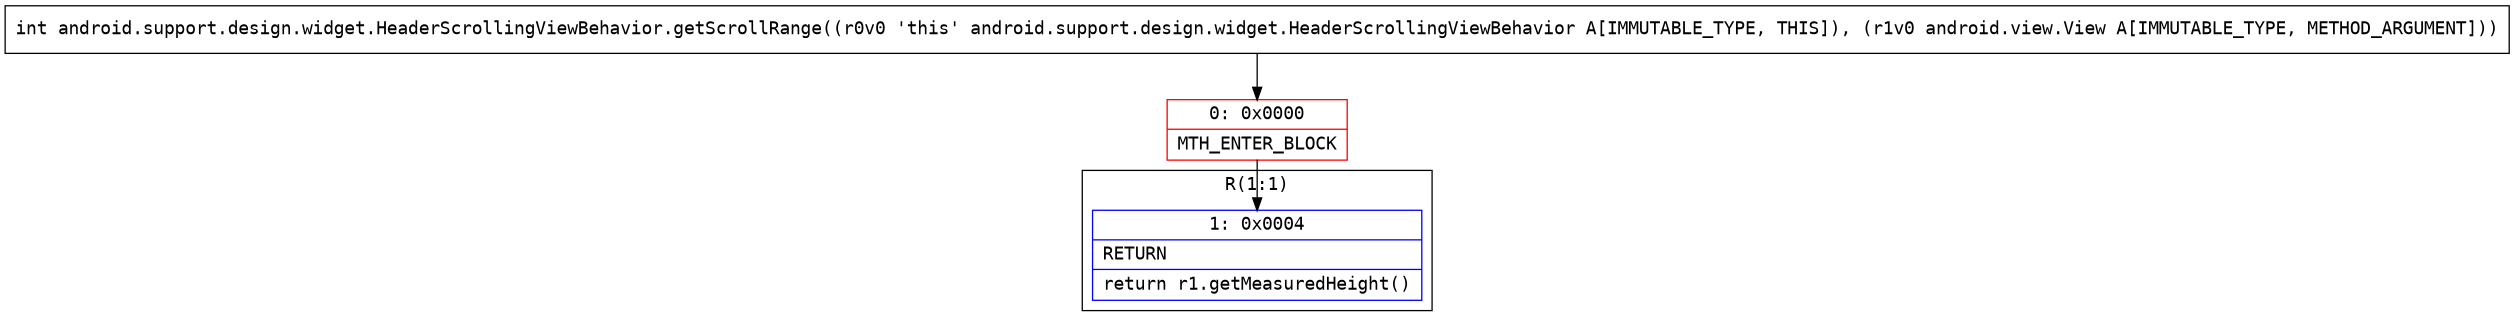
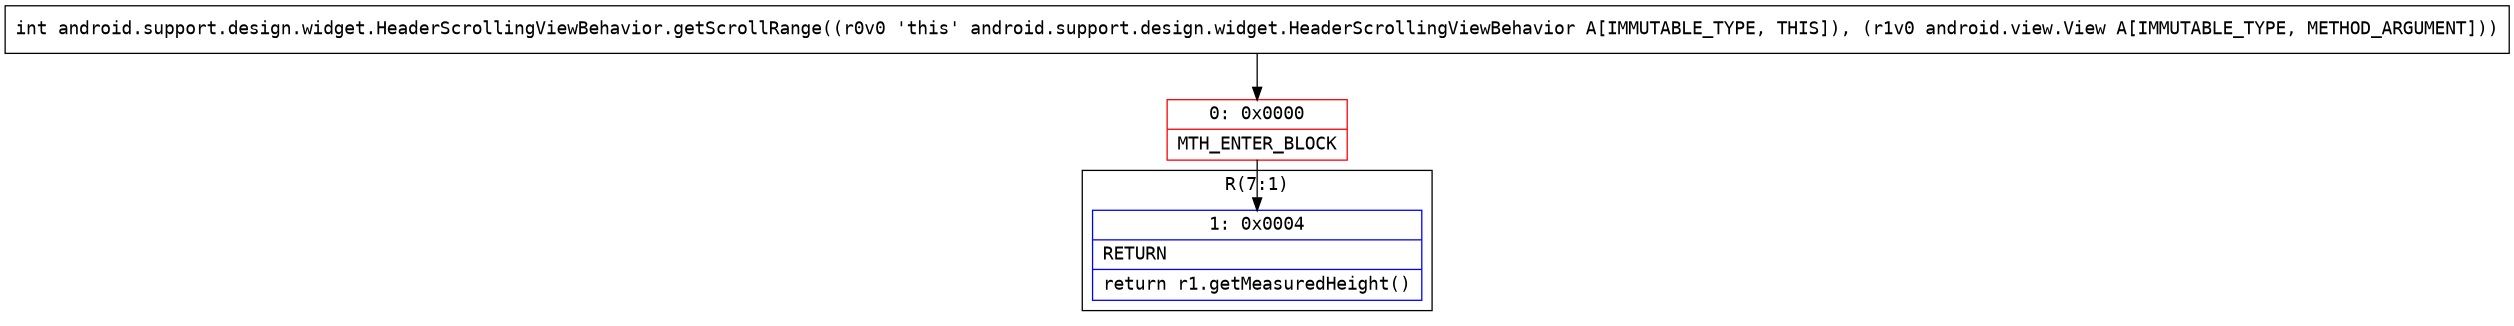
cluster "R(1:1)": label "R(1:1)" -> "R(7:1)"
